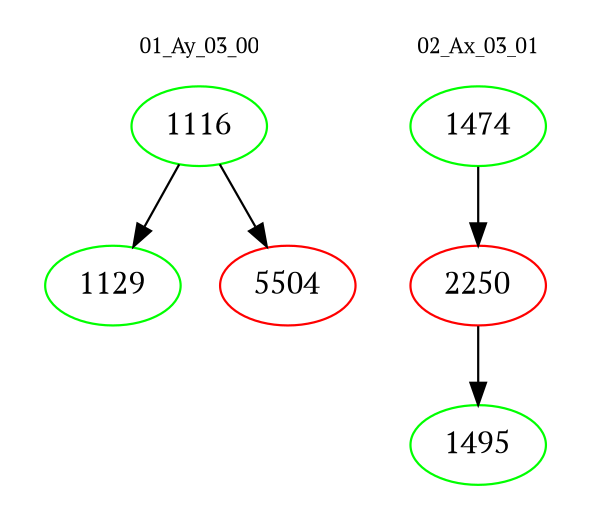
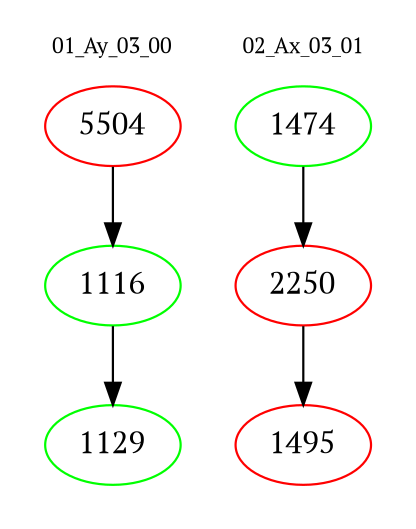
edge "1116" -> "5504": reversed
node "1495": color green -> red
